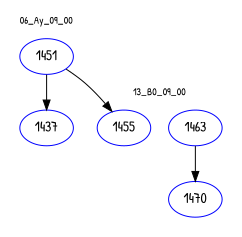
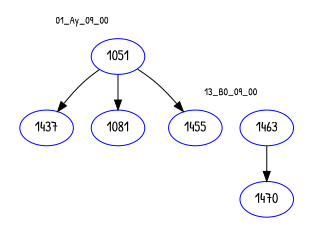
cluster "06_Ay_09_00": label "06_Ay_09_00" -> "01_Ay_09_00"
node "1451": label "1451" -> "1051"
node "1081": added
